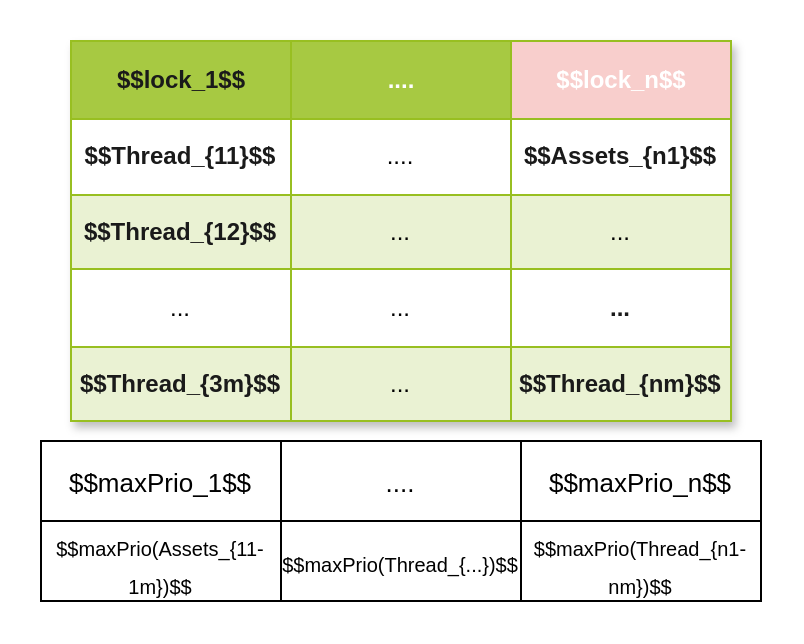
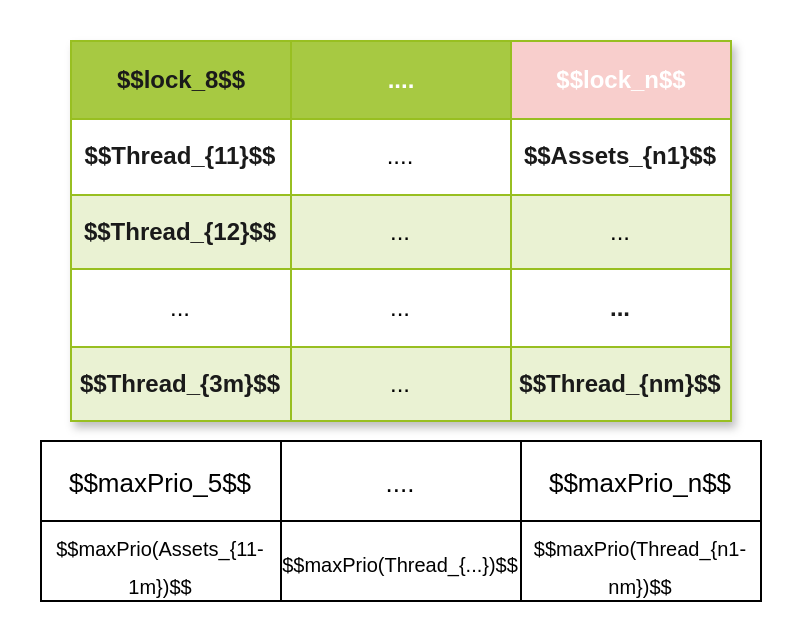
node "$$lock_1$$": label "$$lock_1$$" -> "$$lock_8$$"
node "$$maxPrio_1$$": label "$$maxPrio_1$$" -> "$$maxPrio_5$$"
